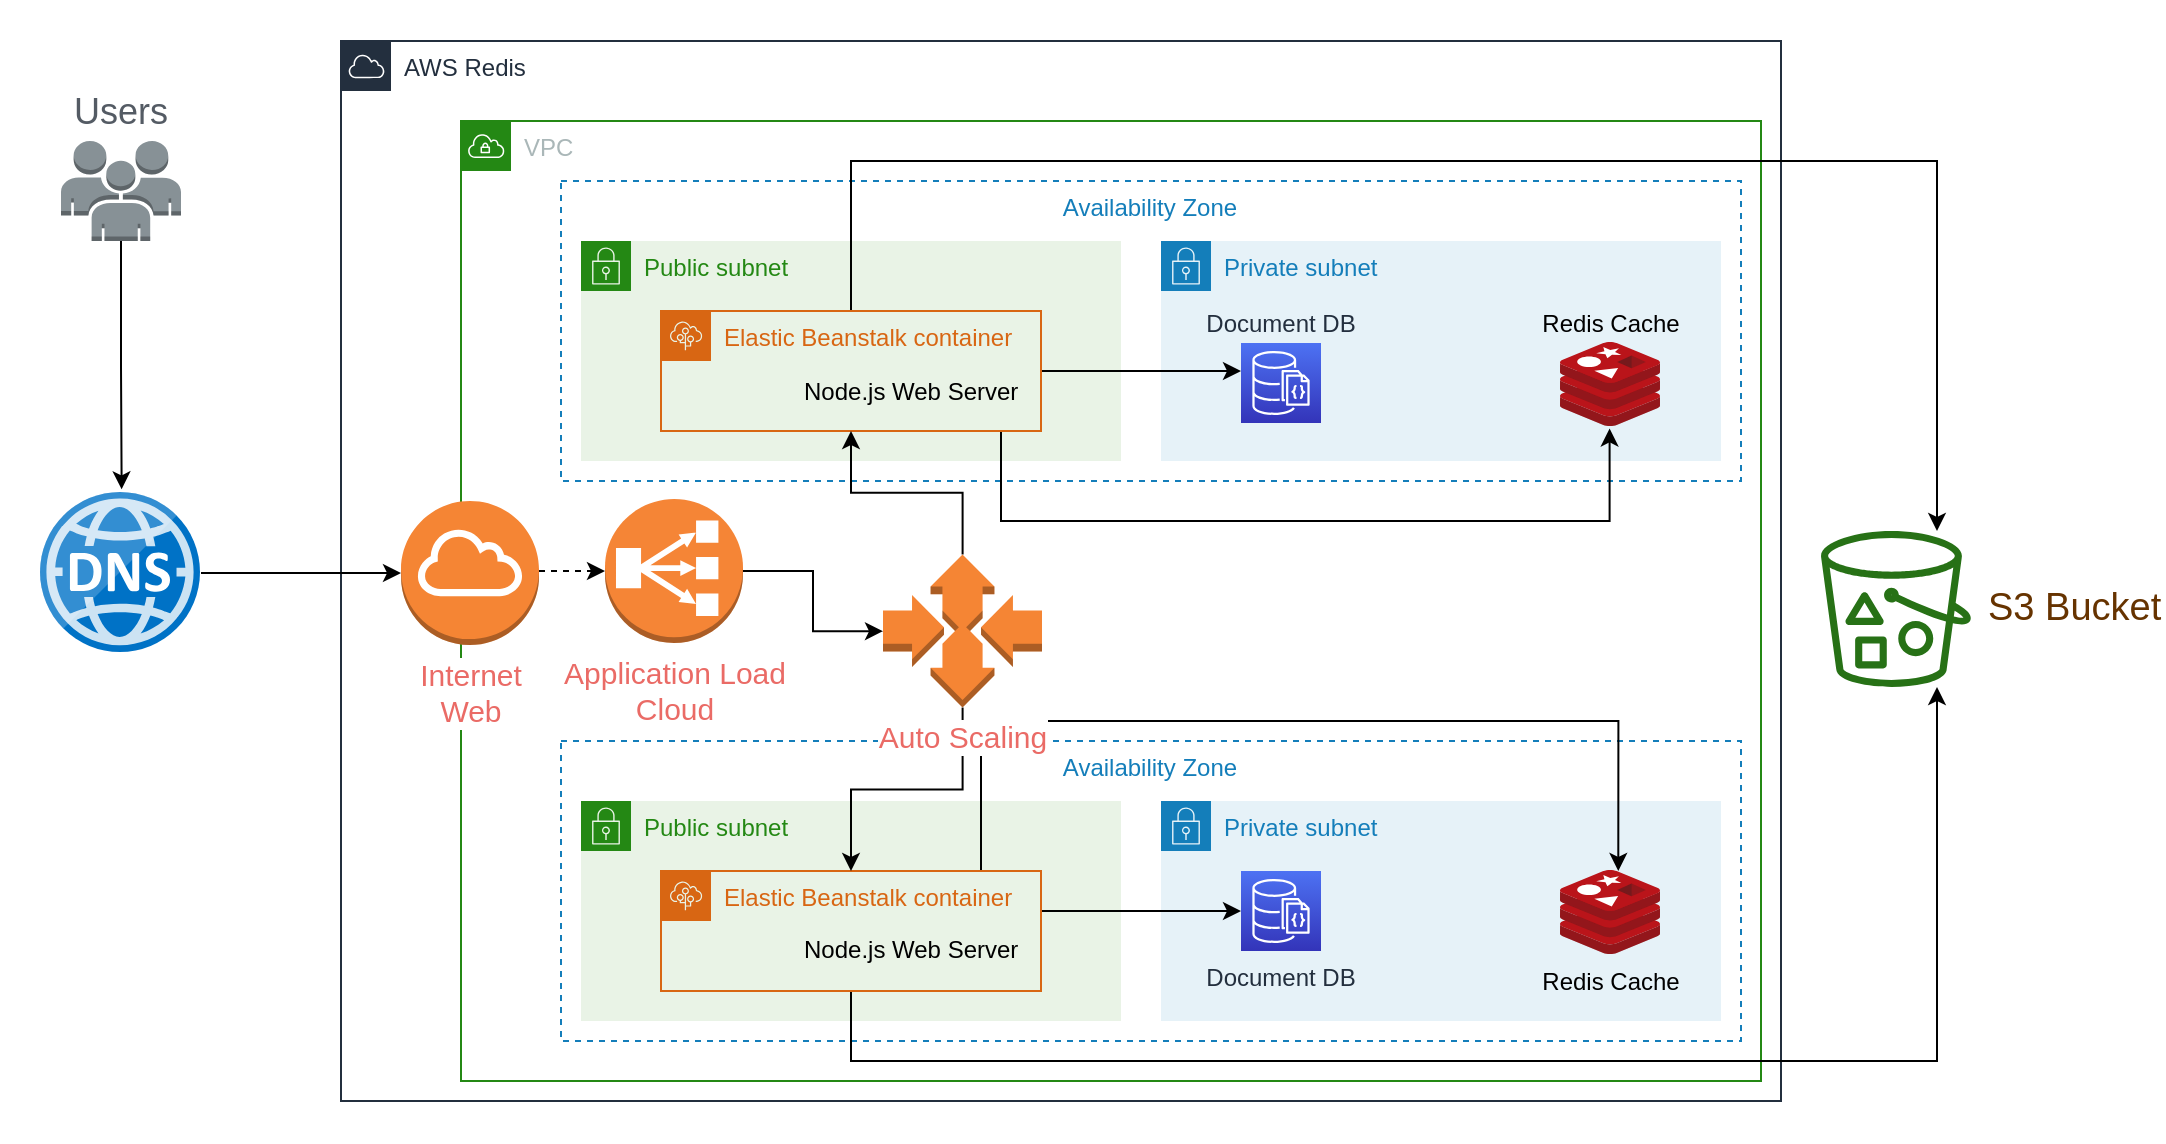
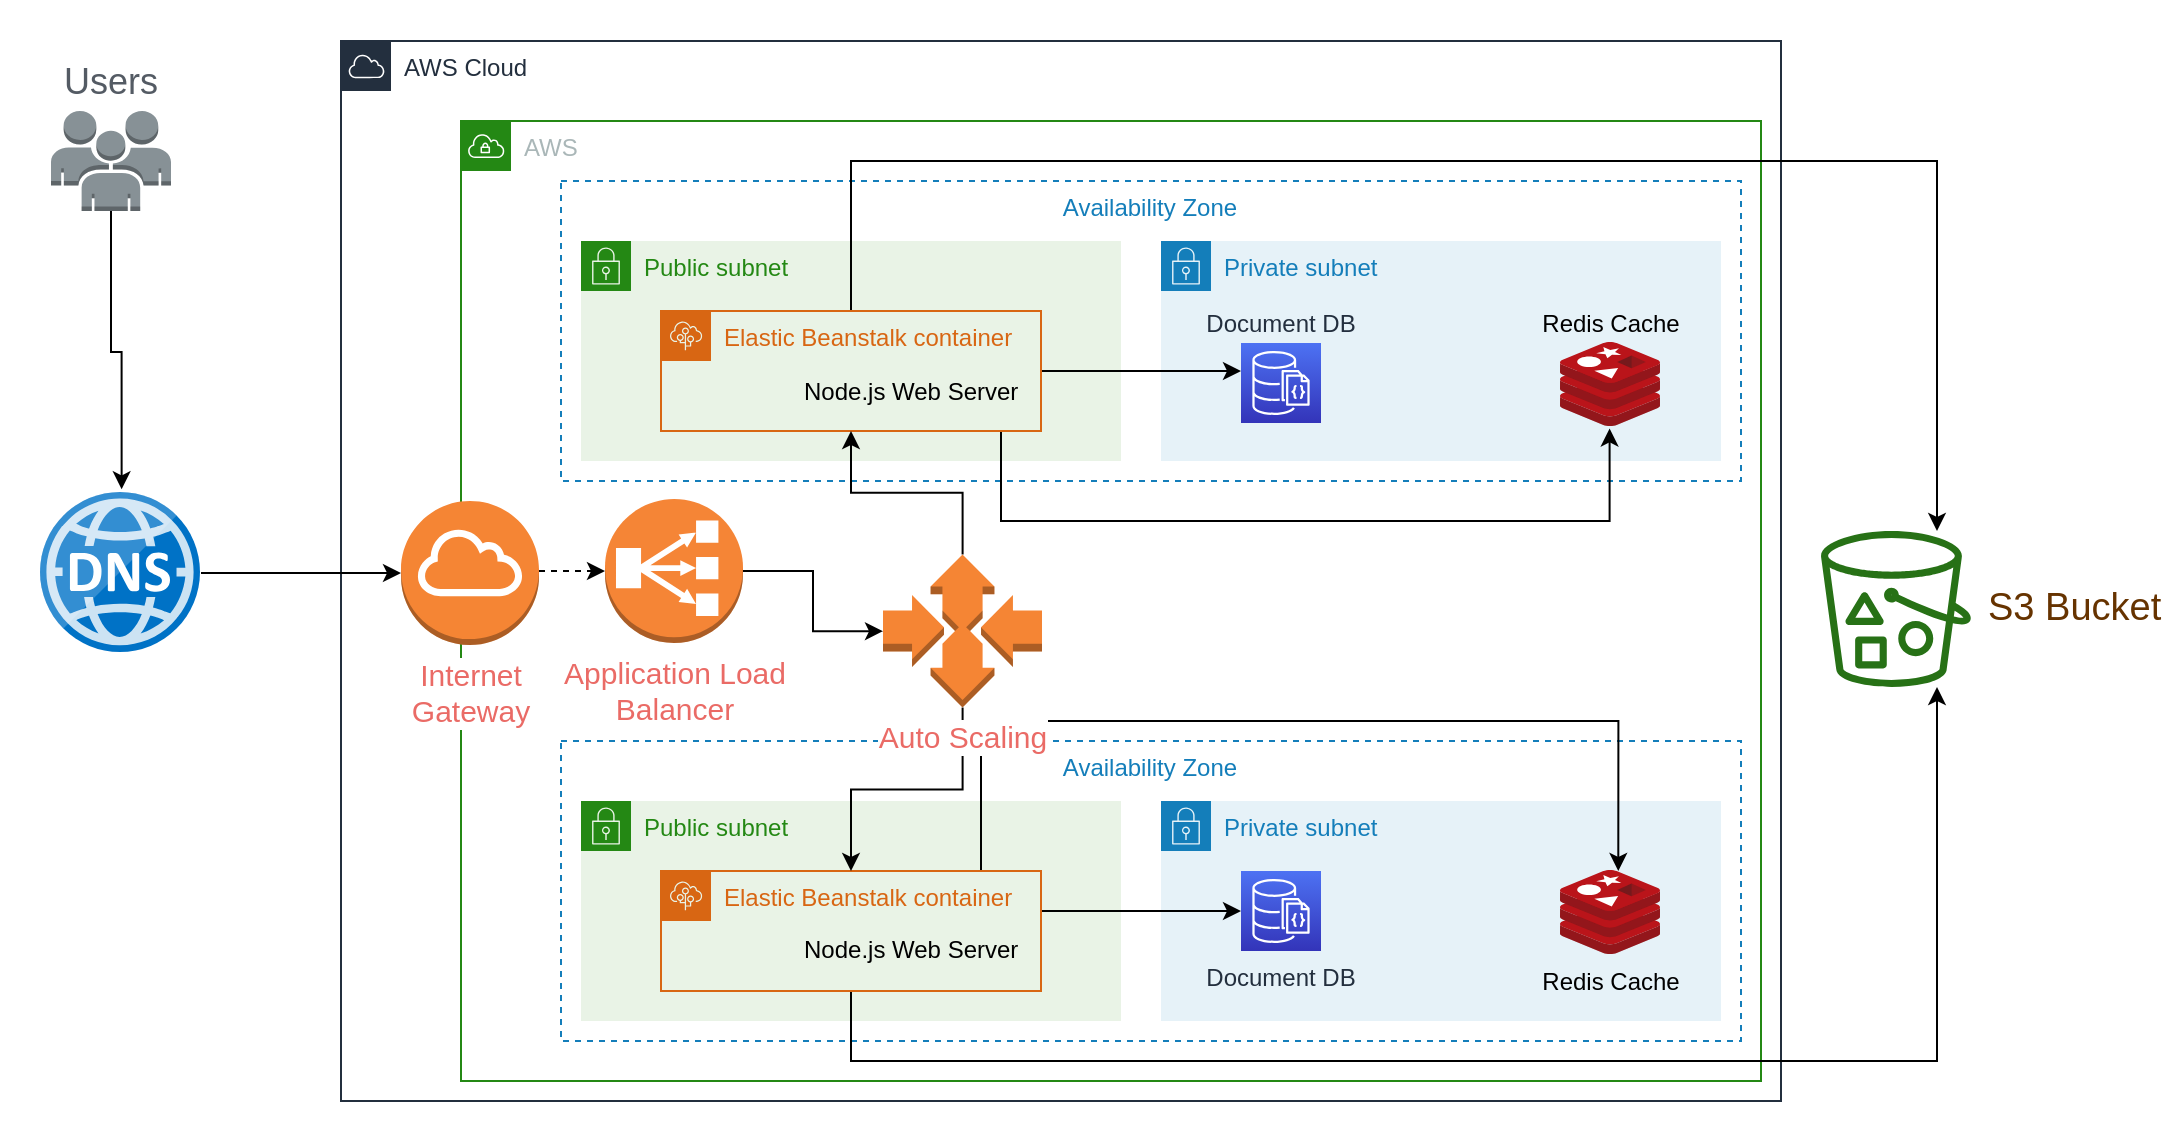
node "AWS Redis": label "AWS Redis" -> "AWS Cloud"
node "VPC": label "VPC" -> "AWS"
node "Users": moved (121, 191) -> (111, 161)
node "Application Load Cloud": label "Application Load Cloud" -> "Application Load Balancer"
node "Internet Web": label "Internet Web" -> "Internet Gateway"
